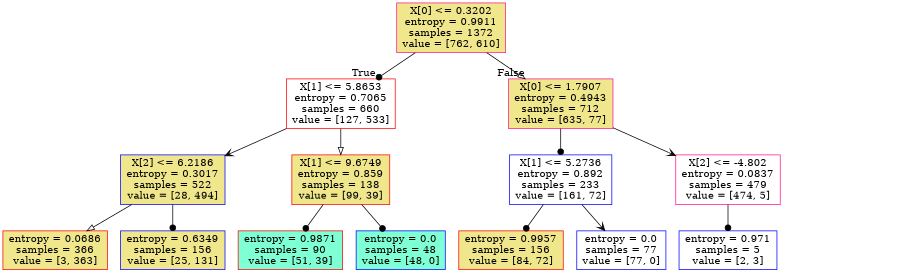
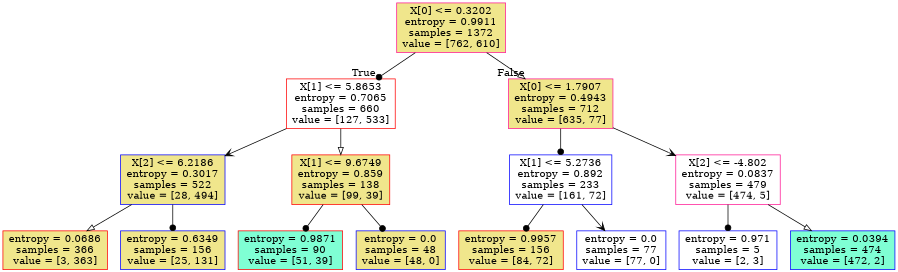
node "entropy = 0.0 samples = 48 value = [48, 0]": fillcolor aquamarine -> khaki
node "entropy = 0.0394 samples = 474 value = [472, 2]": added
